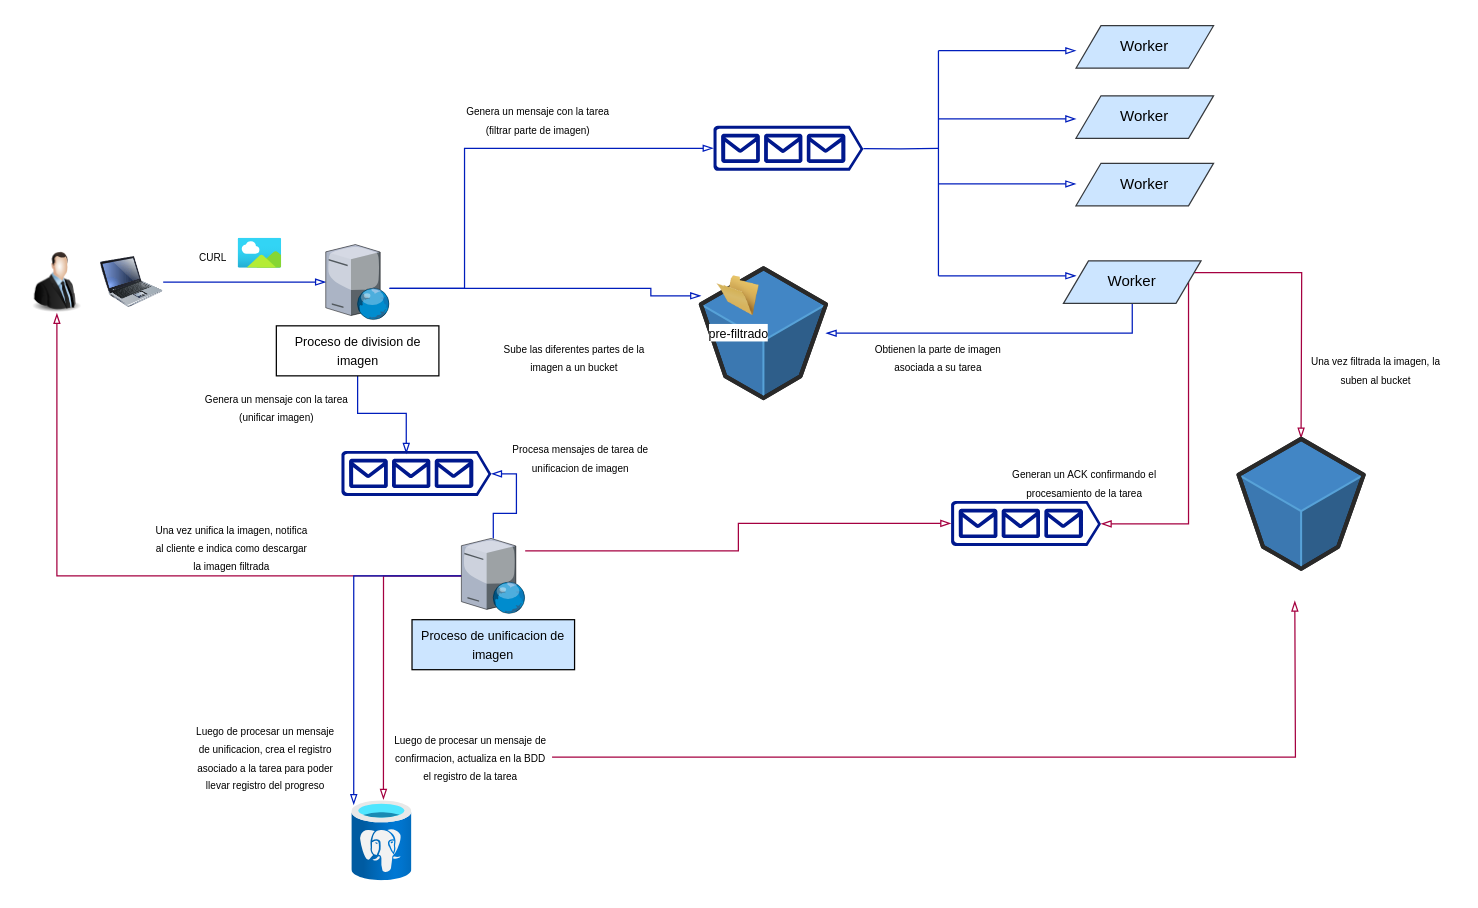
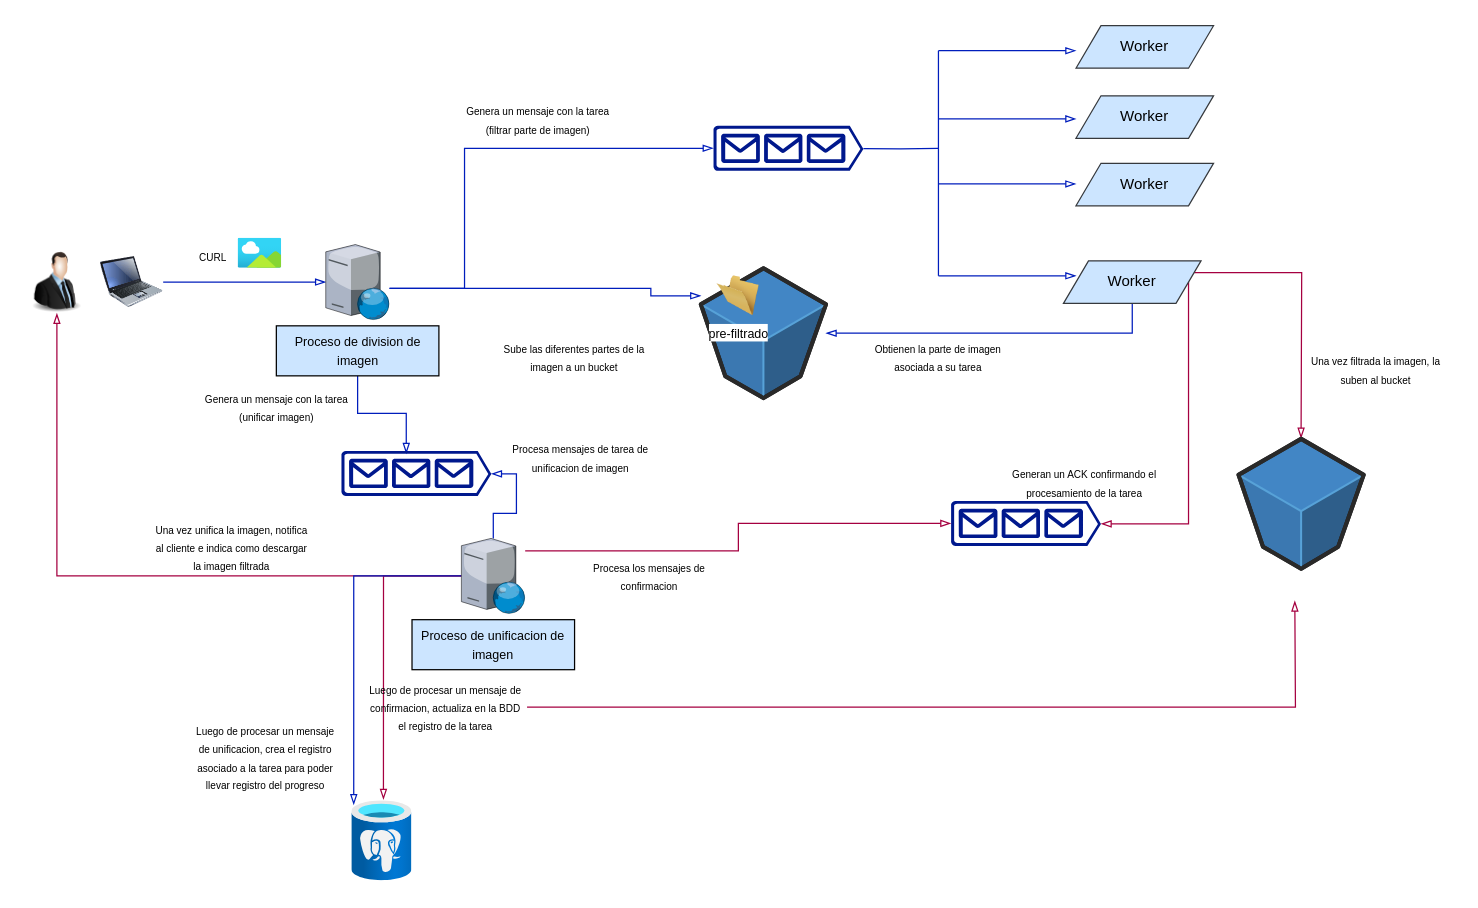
node "Proceso de division de imagen": fillcolor #ffffff -> #cce5ff
node "Procesa los mensajes de confirmacion": added
node "Luego de procesar un mensaje de confirmacion, actualiza en la BDD el registro de la tarea": moved (471, 757) -> (446, 707)
